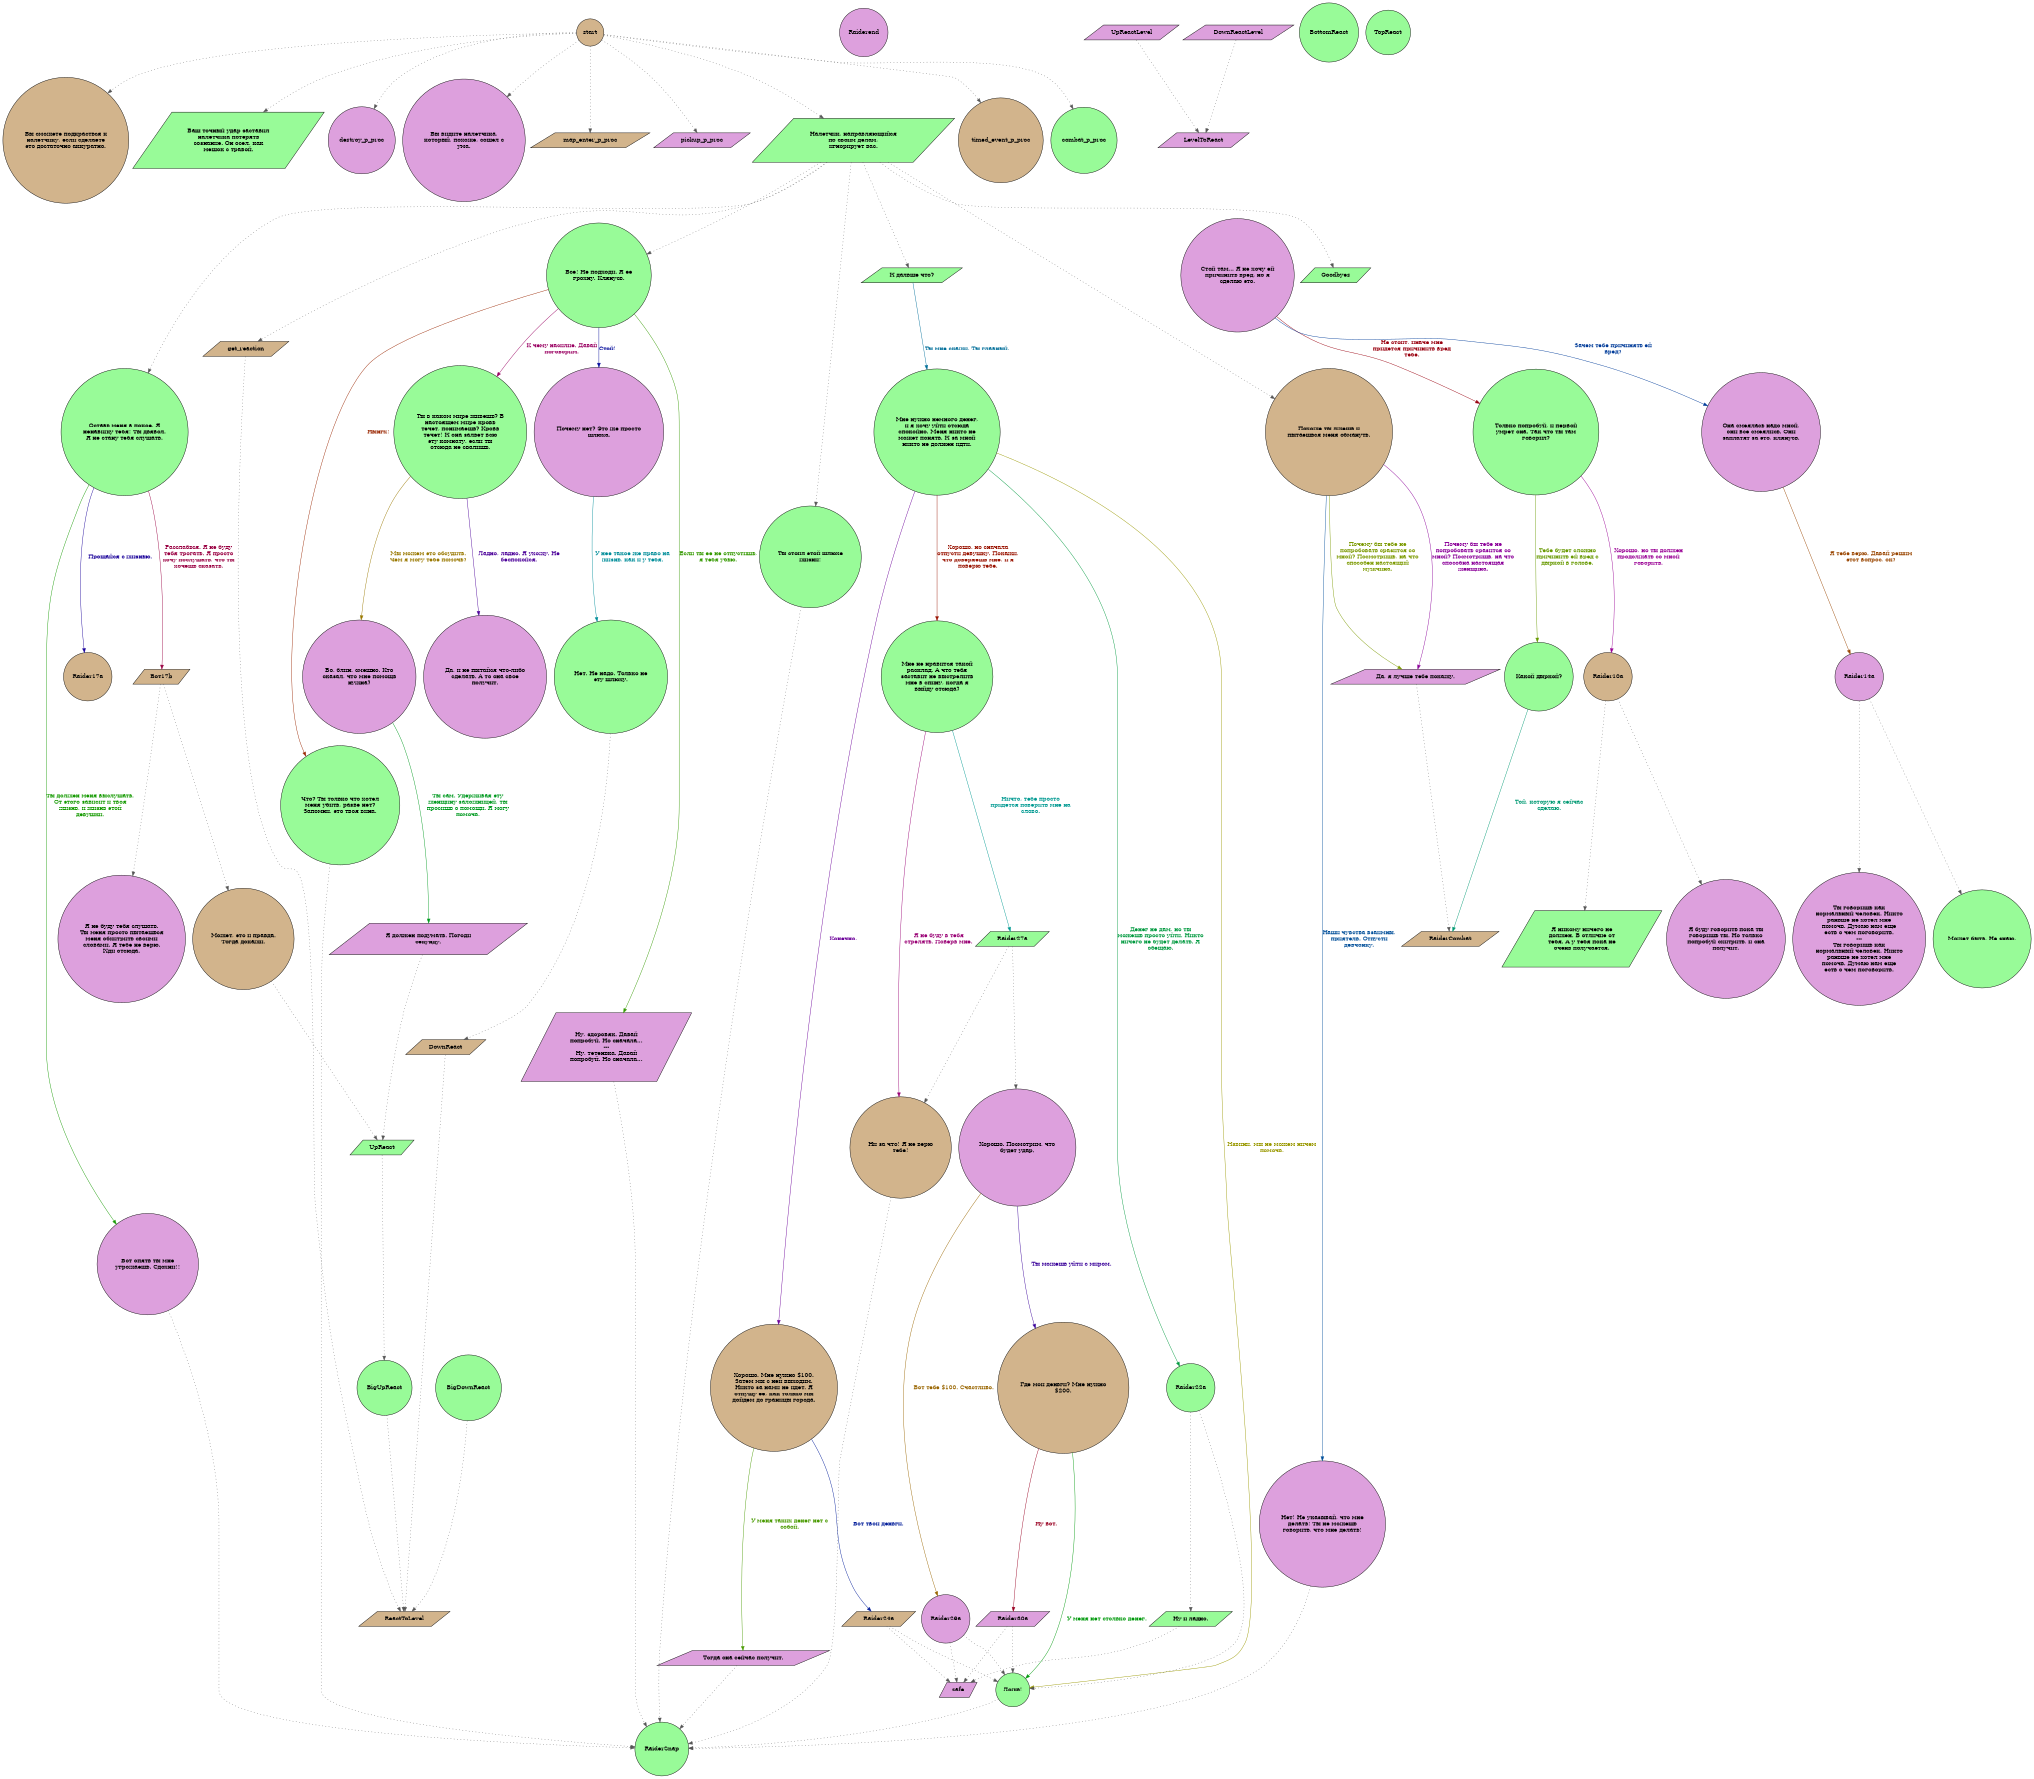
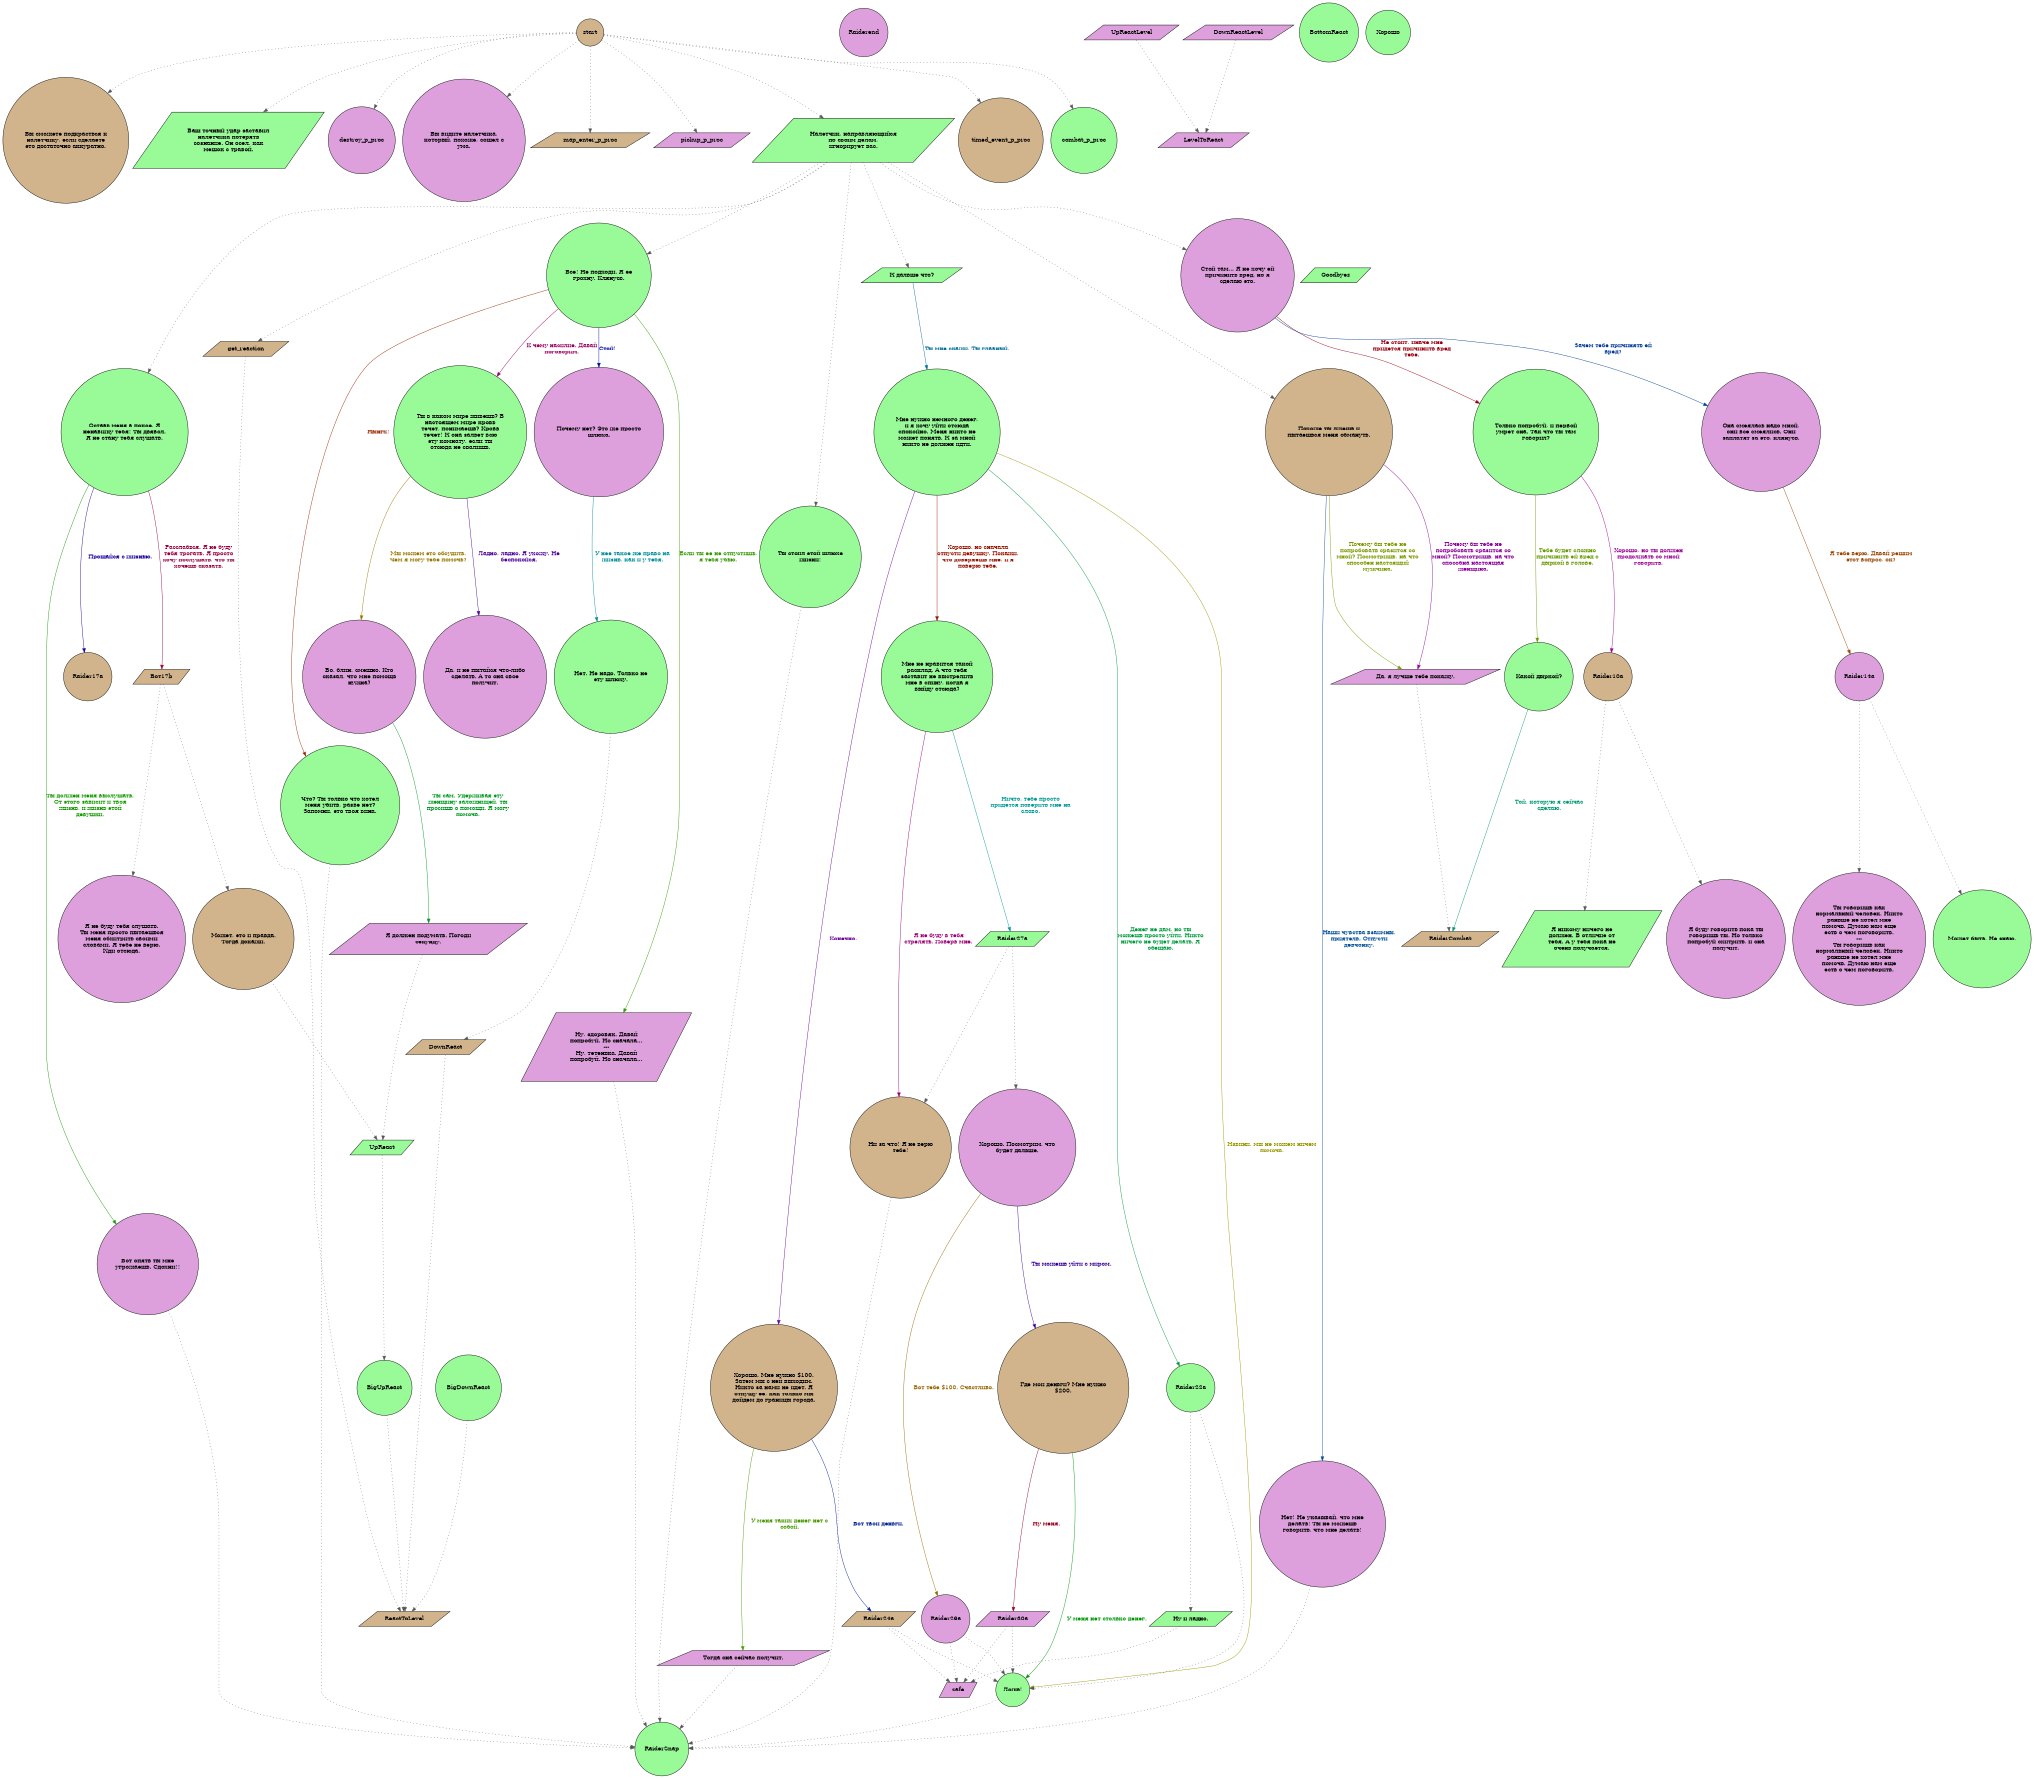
node "TopReact": label "TopReact" -> "Хорошо"
edge "Налетчик, направляющийся по своим делам, игнорирует вас." -> "Goodbyes": now "Налетчик, направляющийся по своим делам, игнорирует вас." -> "Стой там... Я не хочу ей причинить вред, но я сделаю это."
node "Хорошо. Посмотрим, что будет удар.": label "Хорошо. Посмотрим, что будет удар." -> "Хорошо. Посмотрим, что будет дальше."
edge "Где мои деньги? Мне нужно $200." -> "Raider30a": label "Ну вот." -> "Ну меня."
